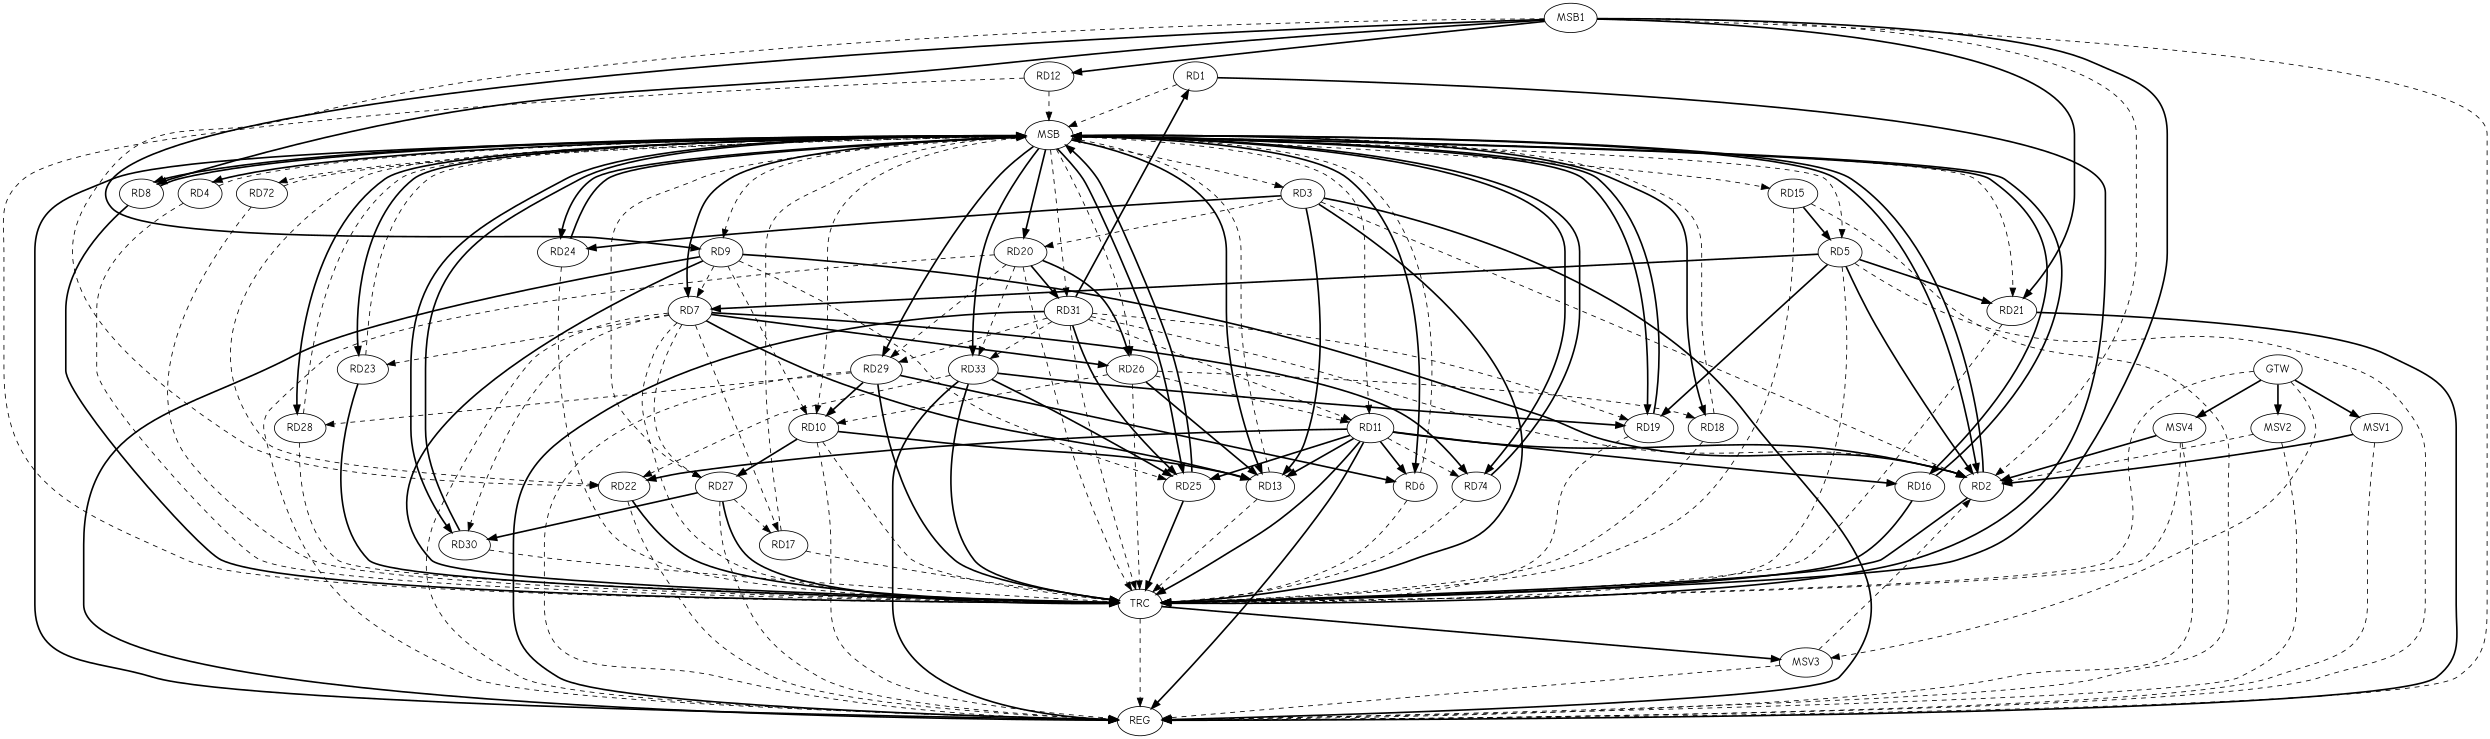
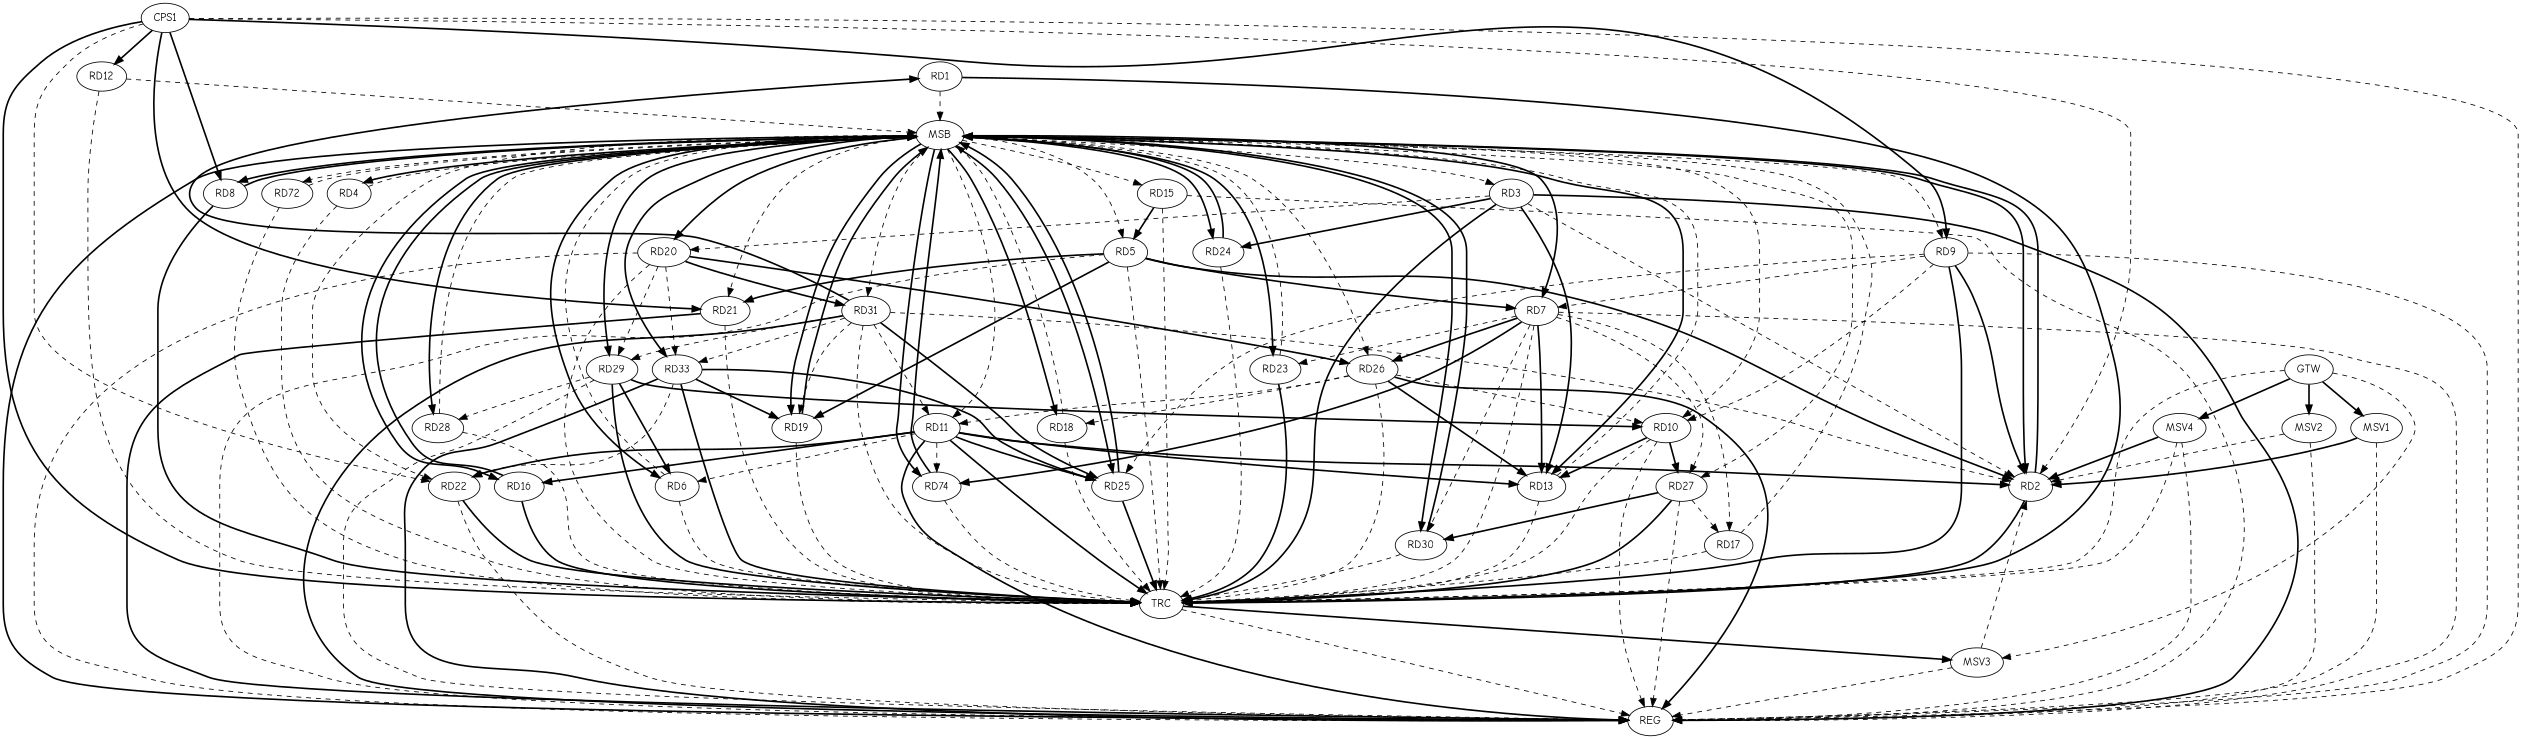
node "MSB1": label "MSB1" -> "CPS1"
edge "RD26" -> "REG": added
edge "RD11" -> "RD6": style bold -> dashed
edge "RD9" -> "REG": style bold -> dashed
